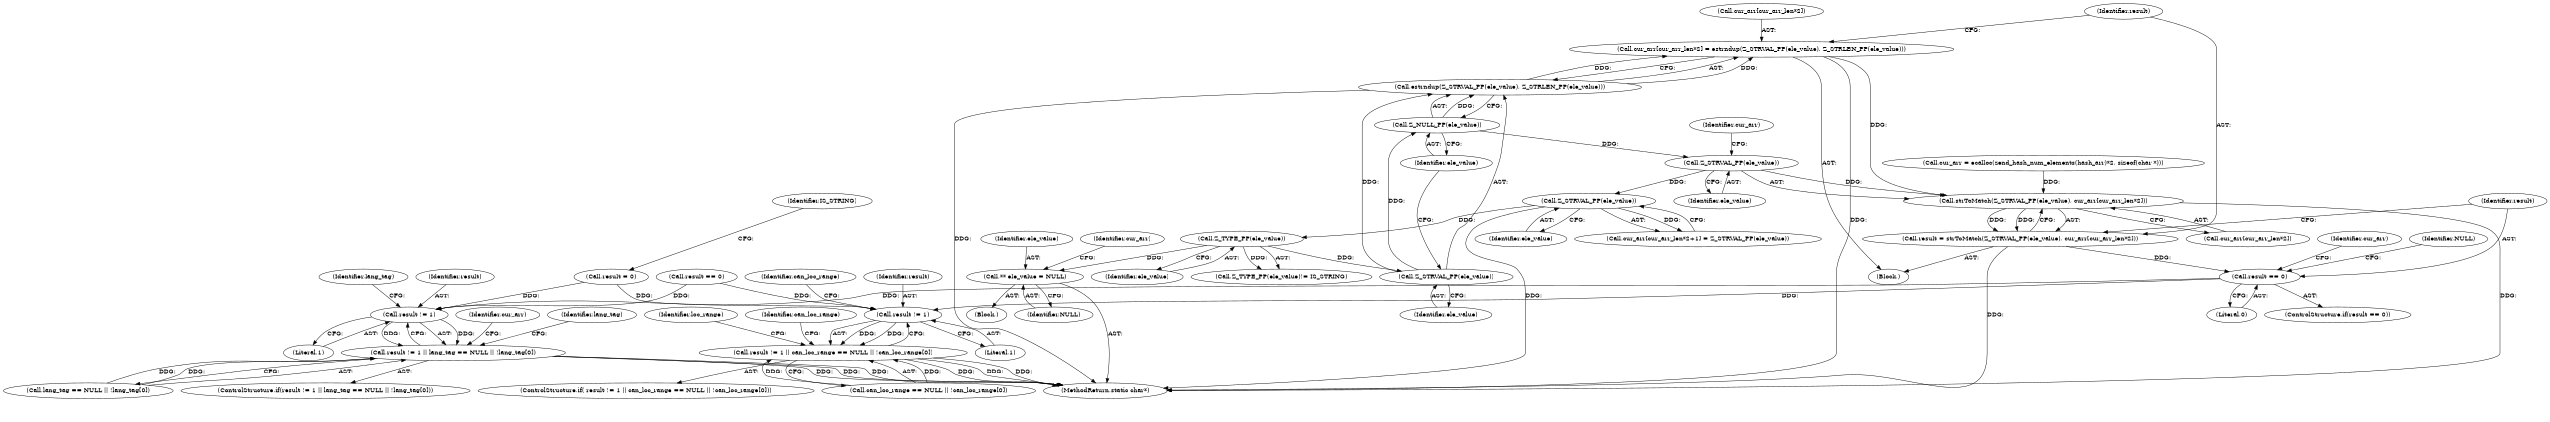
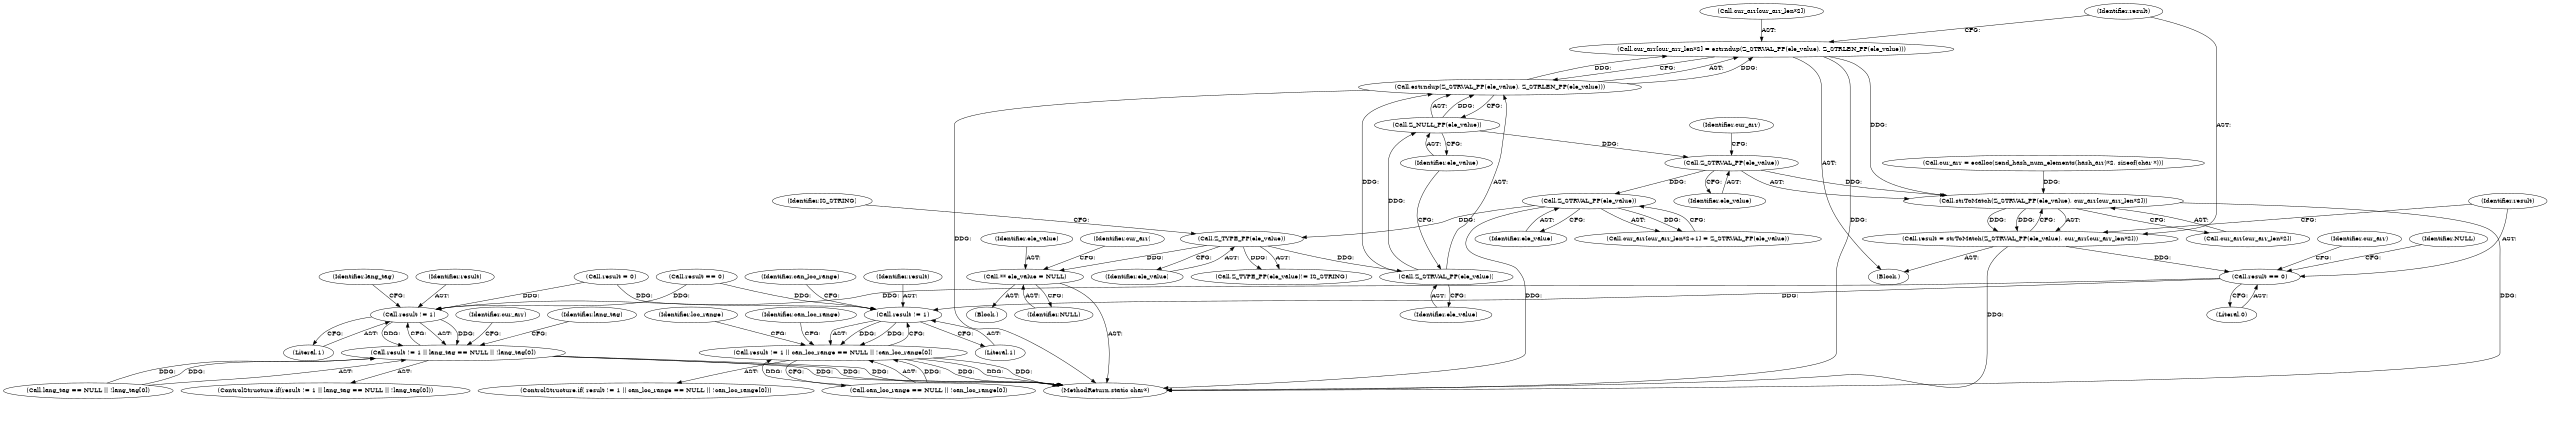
edge "(Identifier,IS_STRING)" -> "(Call,result = 0)": now "(Identifier,IS_STRING)" -> "(Call,Z_TYPE_PP(ele_value))"
node "(ControlStructure,if(result == 0))": removed
edge "(Call,result != 1 || lang_tag == NULL || !lang_tag[0])" -> "(Call,lang_tag == NULL || !lang_tag[0])": removed, label "CFG:"
